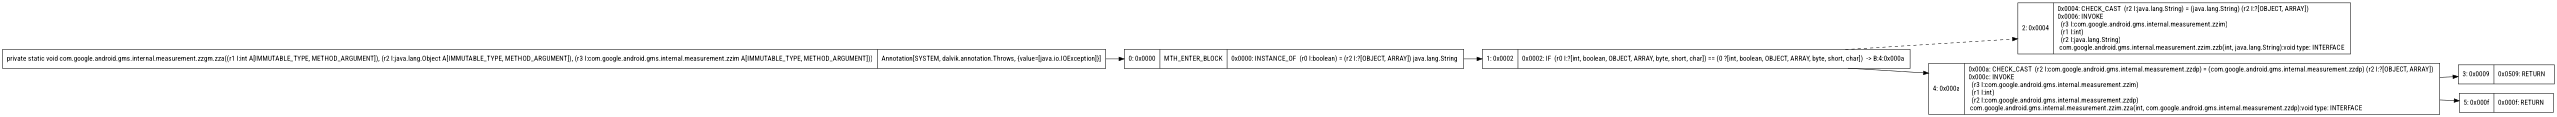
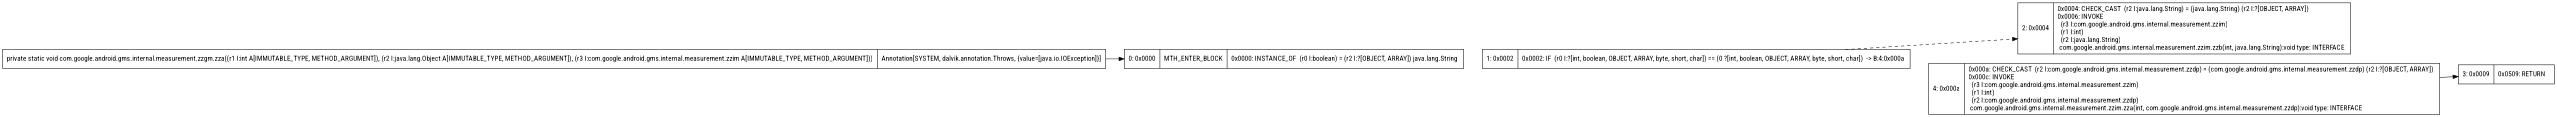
edge "0: 0x0000" -> "1: 0x0002": removed
edge "1: 0x0002" -> "4: 0x000a": removed
node "5: 0x000f": removed
